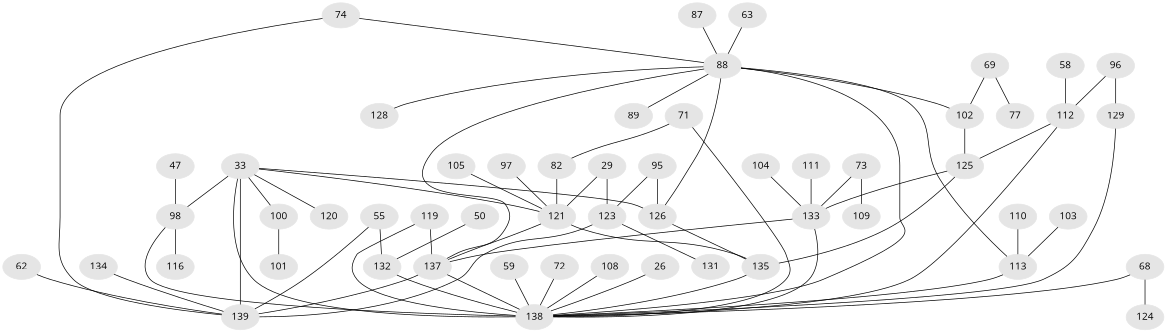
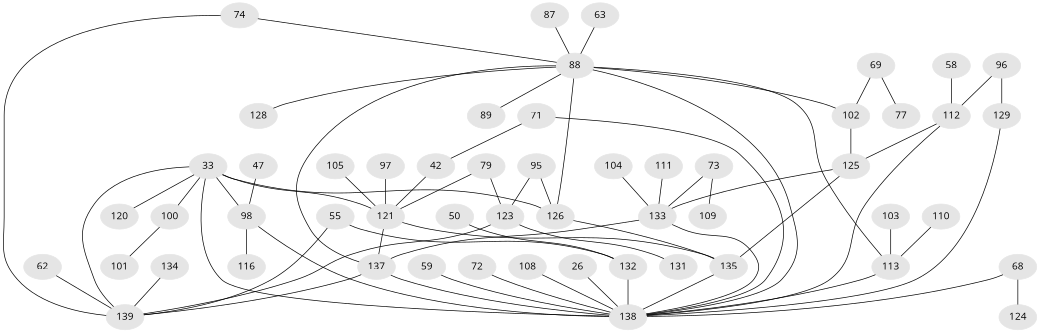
node "82": label "82" -> "42"
node "29": label "29" -> "79"
node "119": removed
